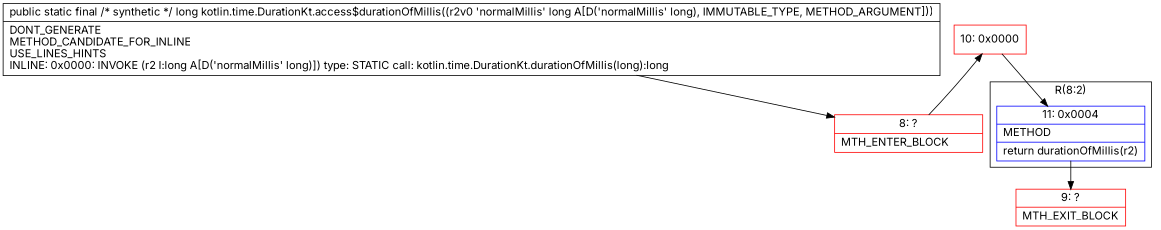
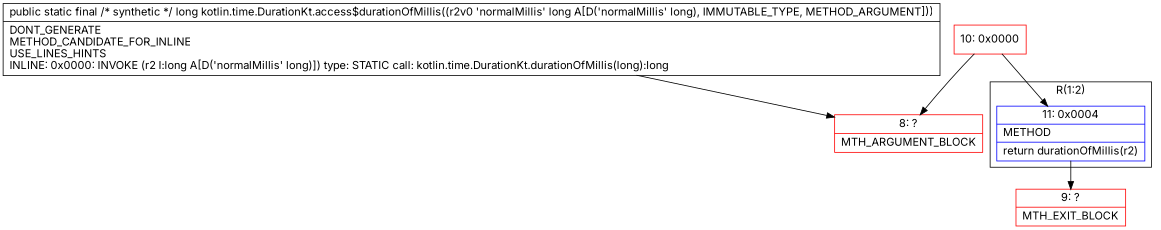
edge "8: ?" -> "10: 0x0000": reversed
cluster "R(8:2)": label "R(8:2)" -> "R(1:2)"
node "8: ?": text "MTH_ENTER_BLOCK" -> "MTH_ARGUMENT_BLOCK"
